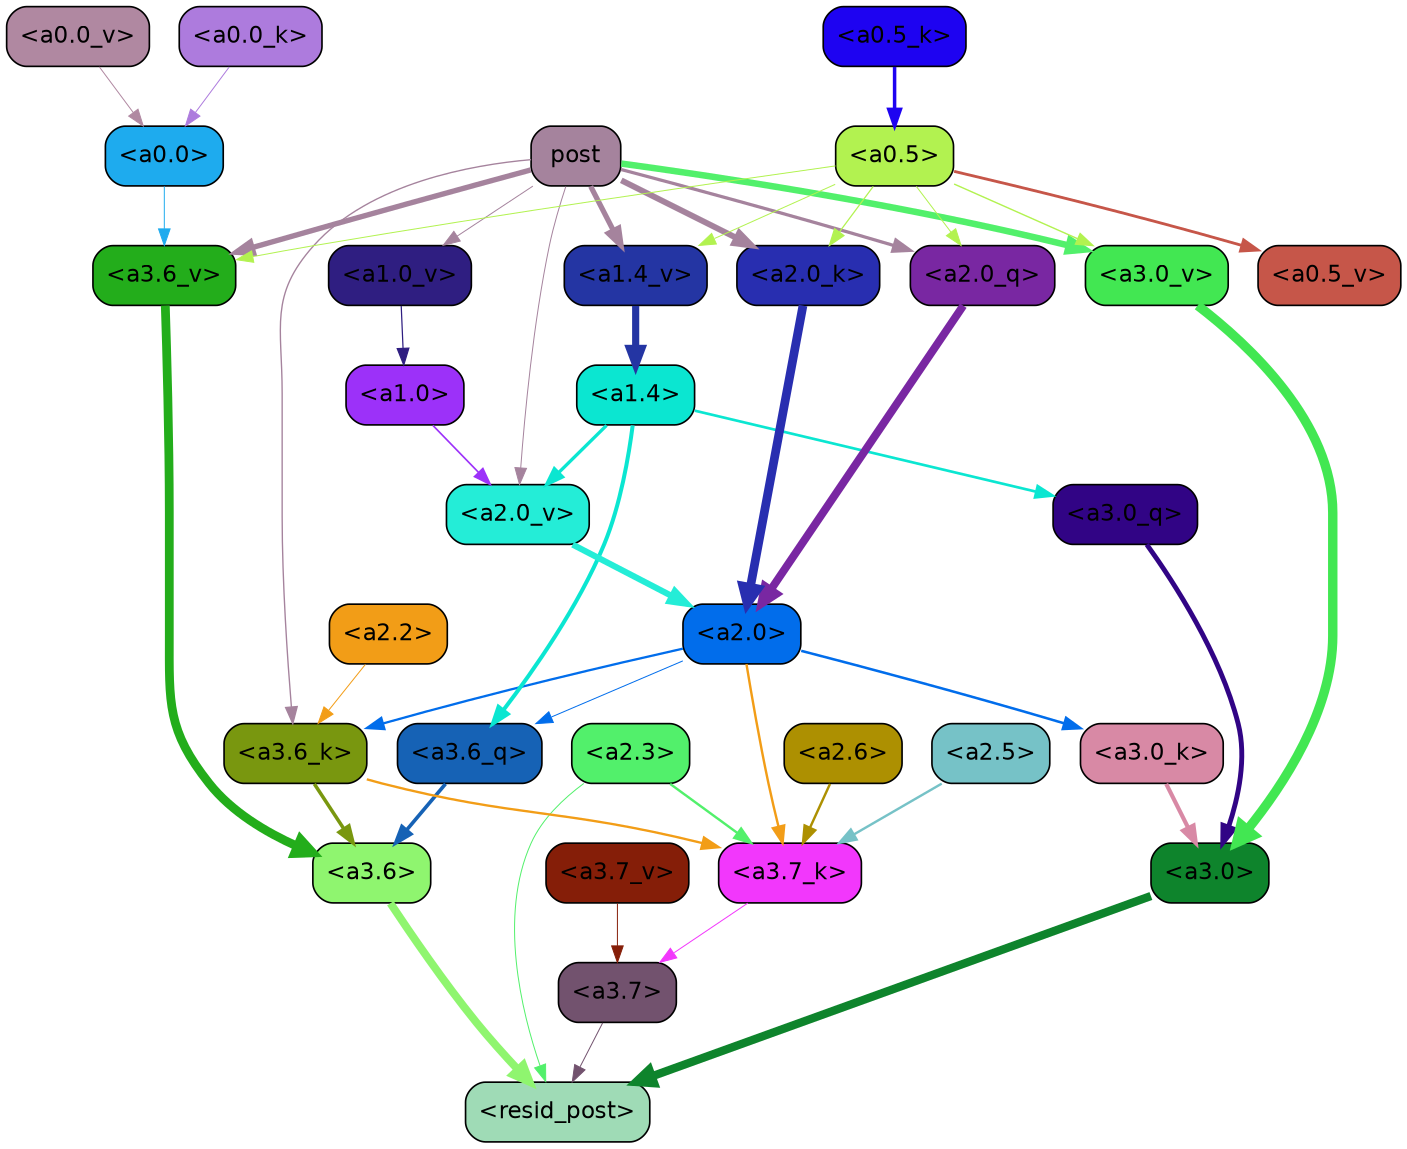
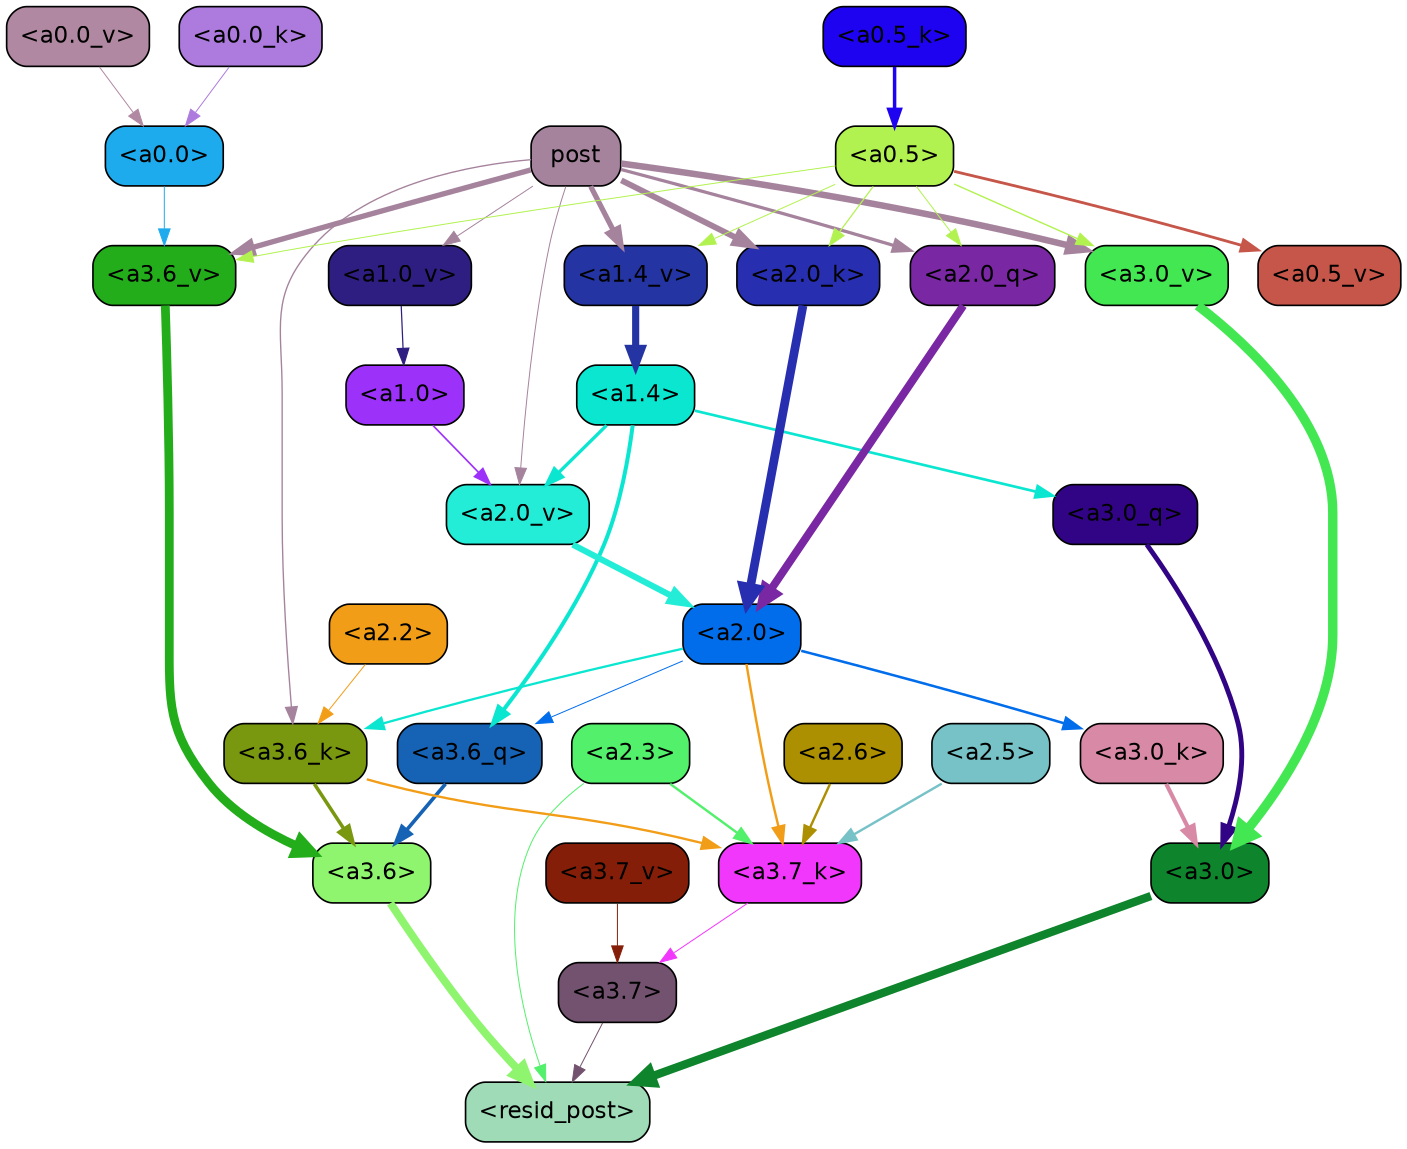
edge "post" -> "<a3.0_v>": color #52f06b -> #a5839d
edge "<a2.0>" -> "<a3.6_k>": color #016deb -> #0be6d1
